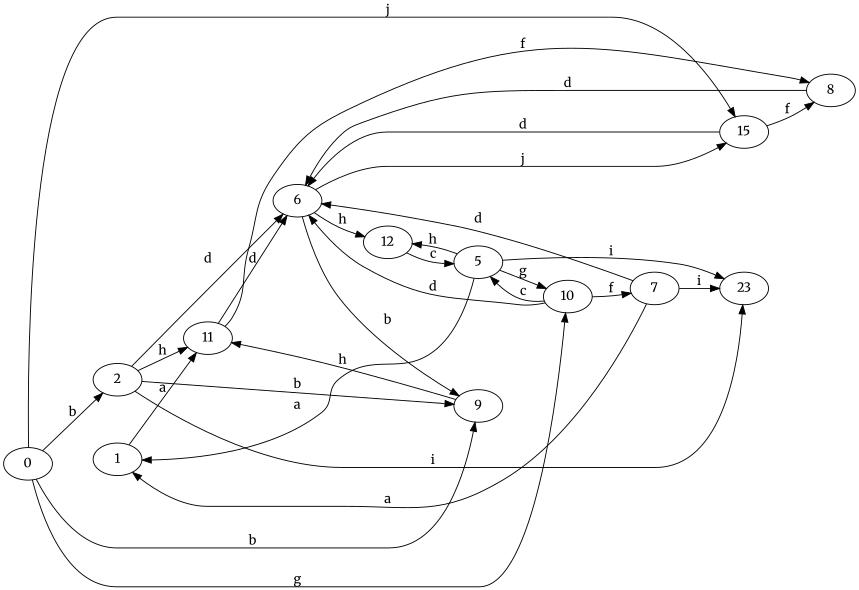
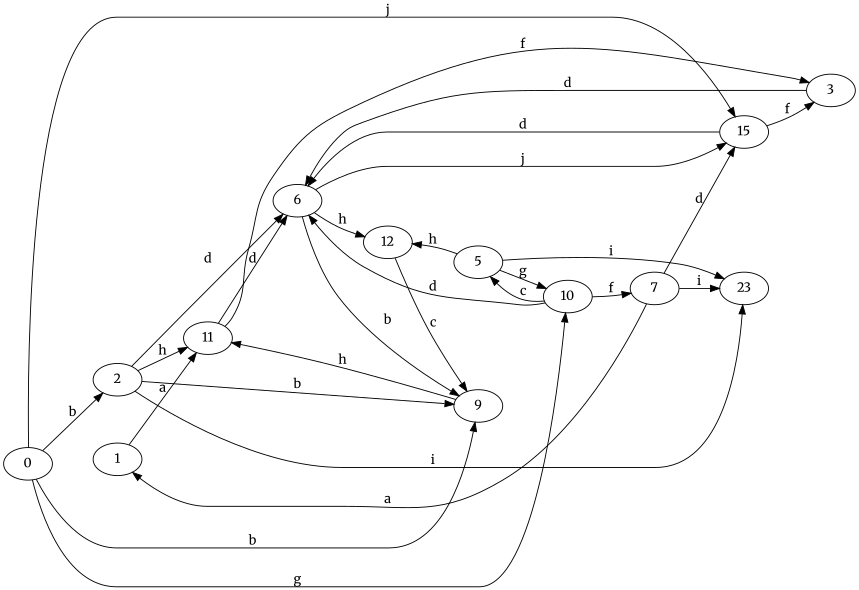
node "8": label "8" -> "3"
edge "7" -> "6": now "7" -> "15"
edge "12" -> "5": now "12" -> "9"
edge "5" -> "1": removed, label "a"
